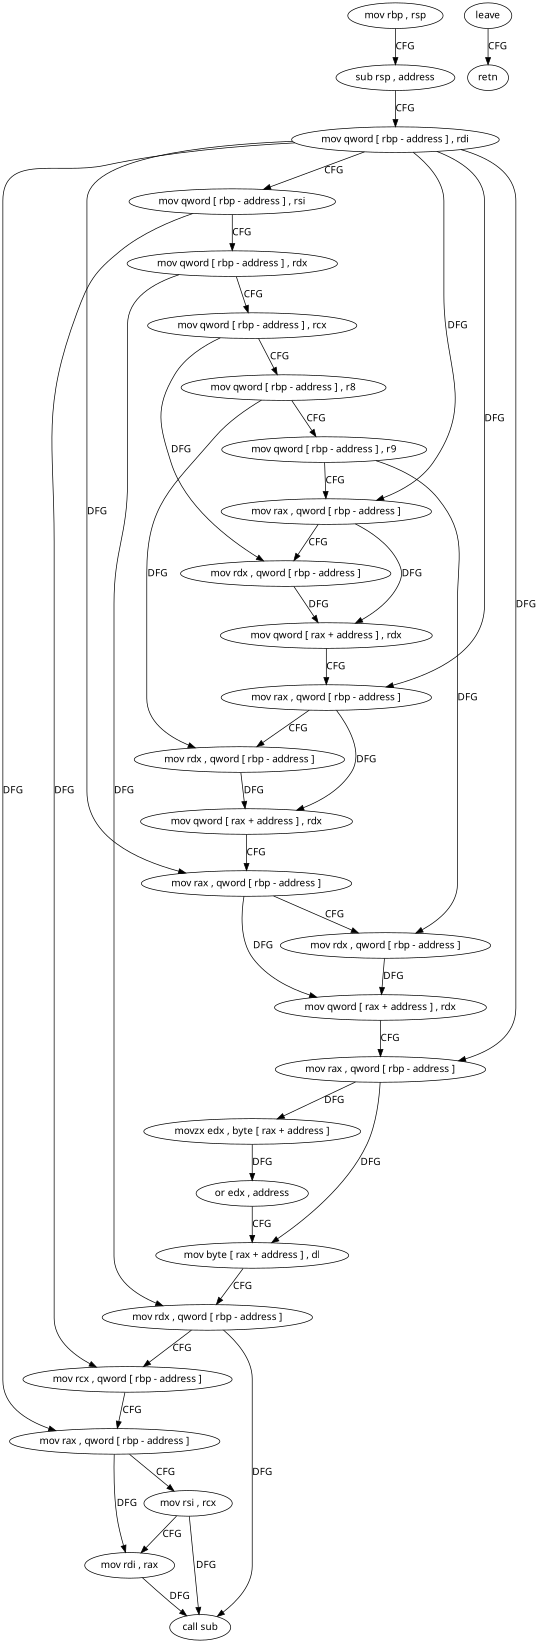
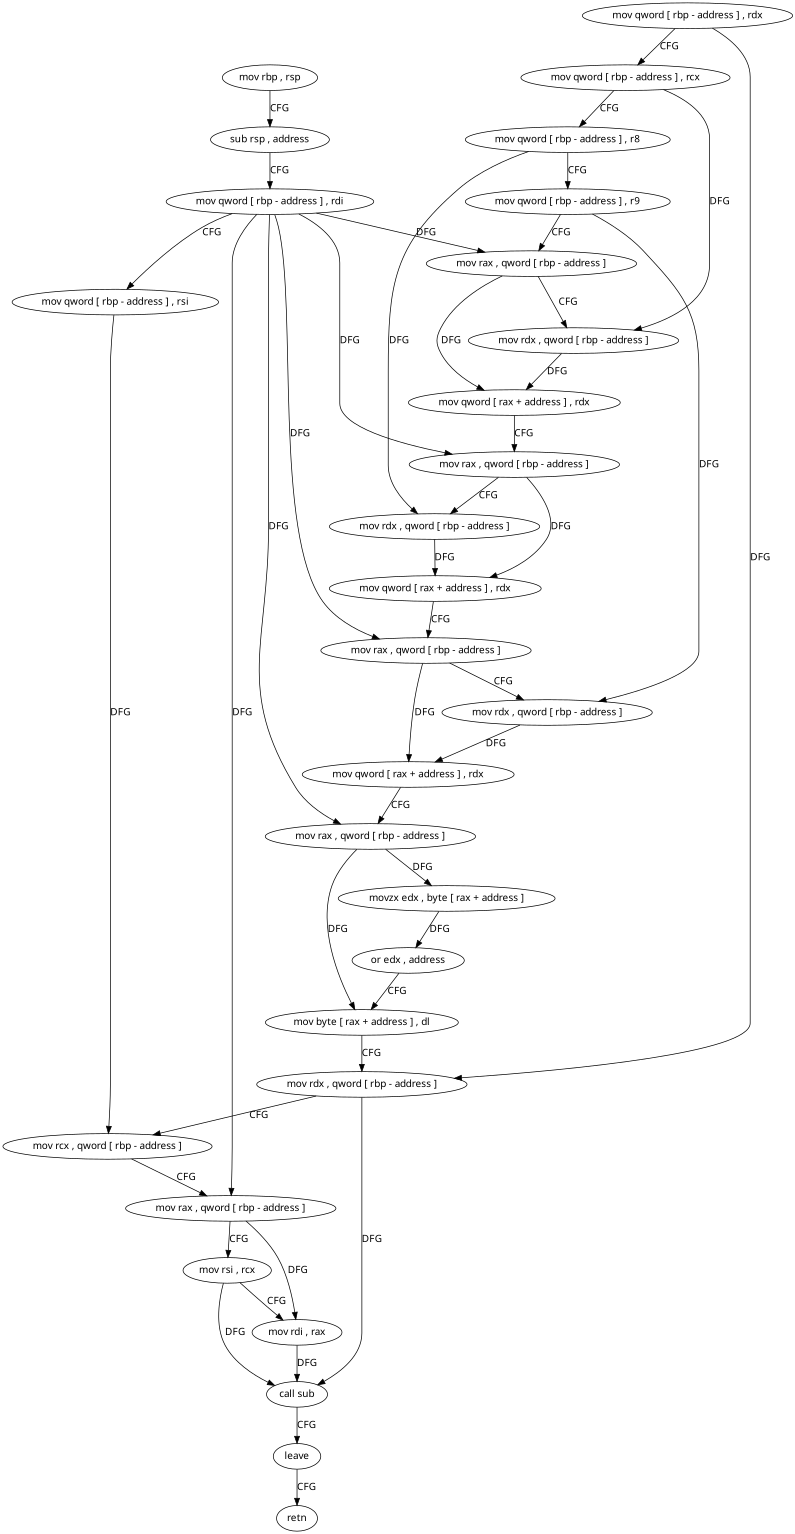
edge "mov qword [ rbp - address ] , rsi" -> "mov qword [ rbp - address ] , rdx": removed, label "CFG"
edge "call sub" -> "leave": added, label "CFG"
